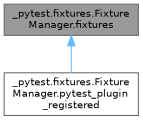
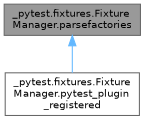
node "_pytest.fixtures.Fixture Manager.fixtures": label "_pytest.fixtures.Fixture Manager.fixtures" -> "_pytest.fixtures.Fixture Manager.parsefactories"
